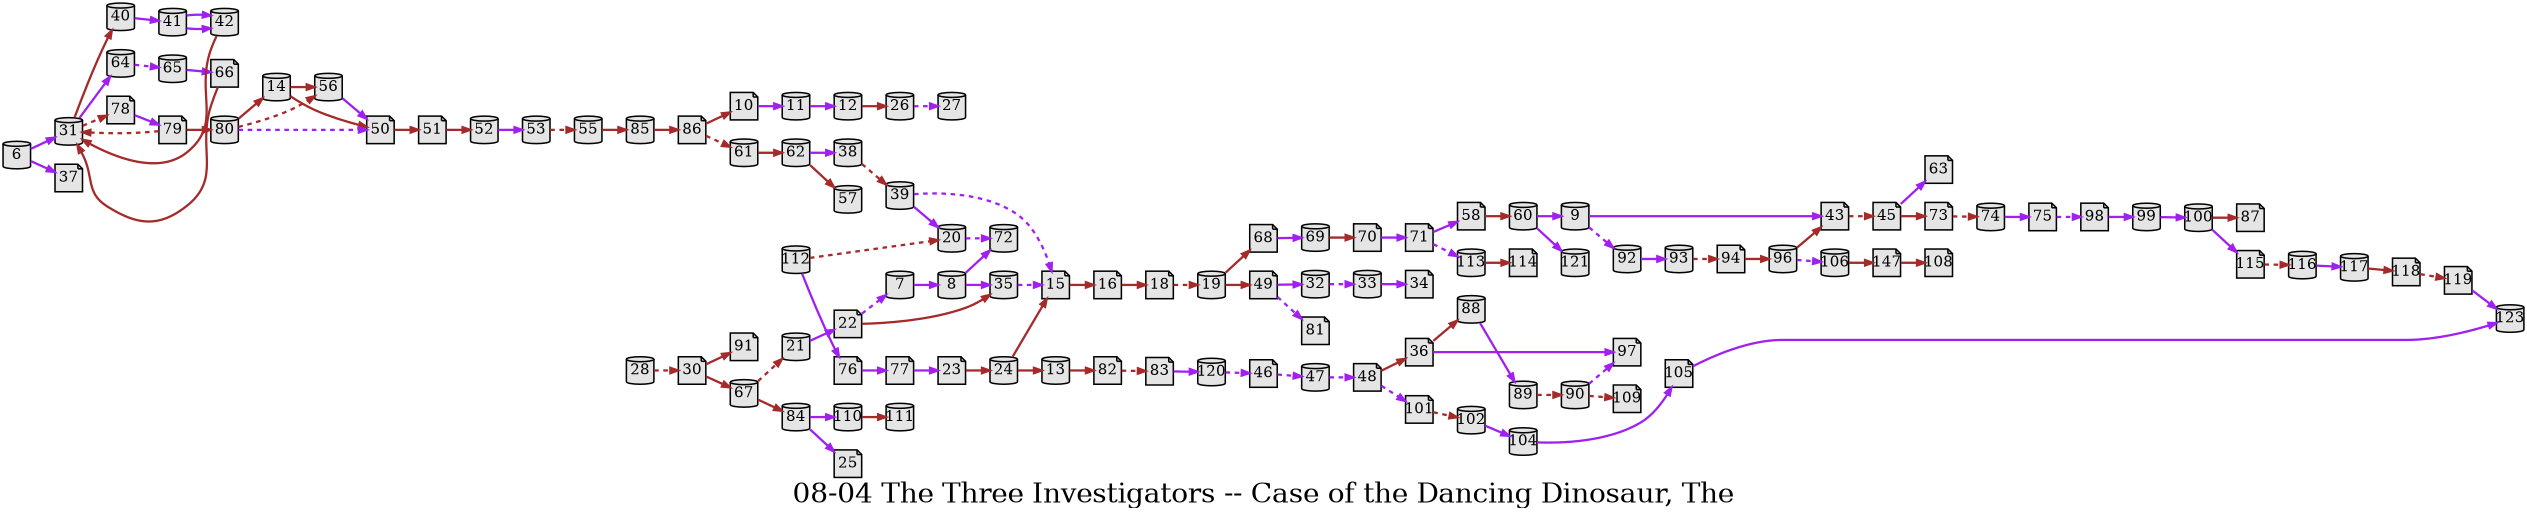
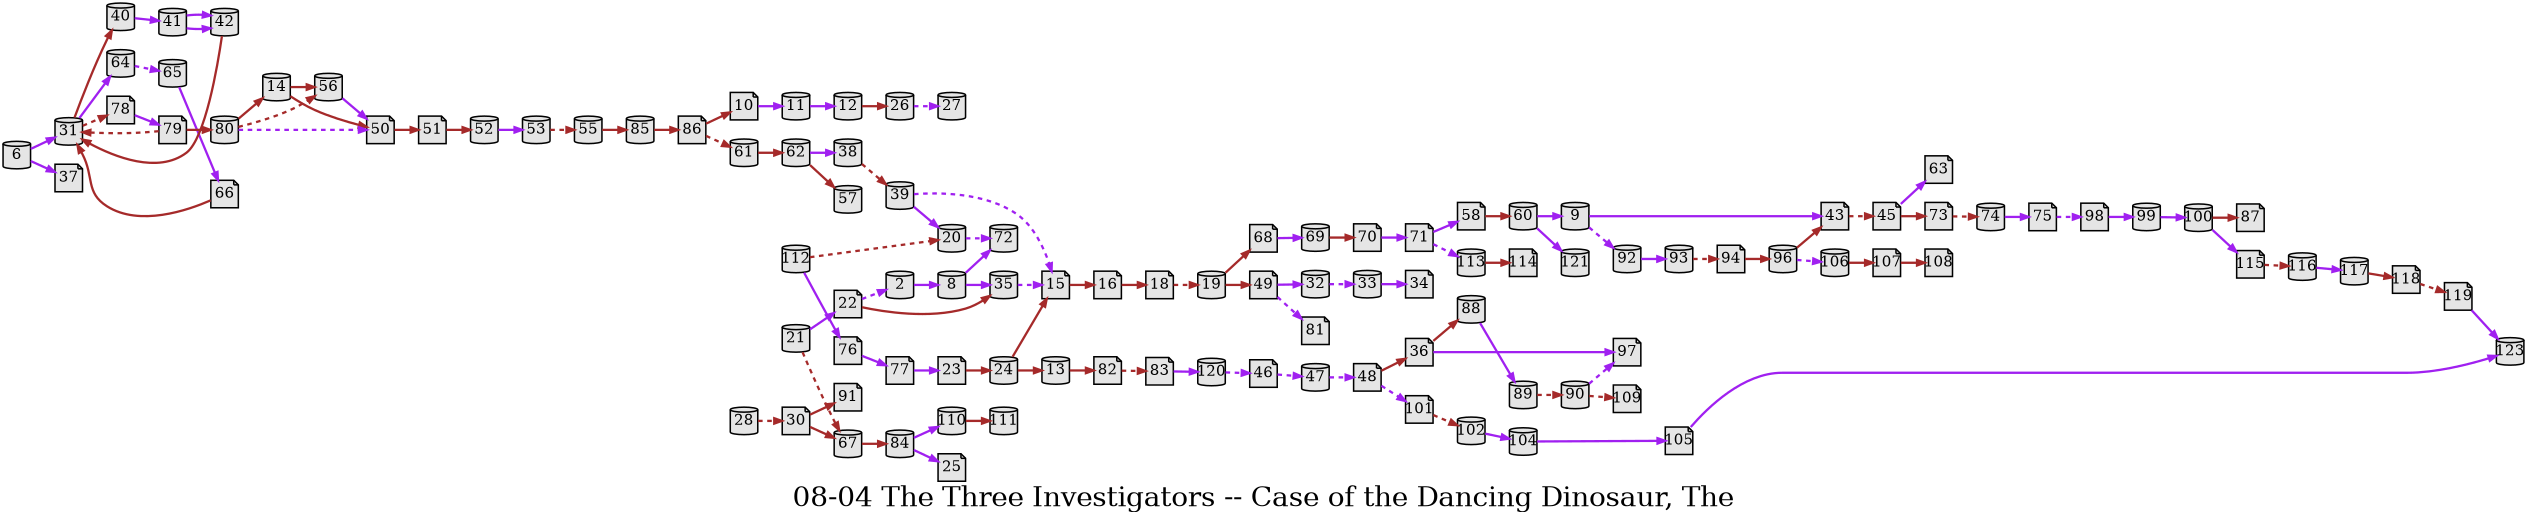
node "147": label "147" -> "107"
node "7": label "7" -> "2"
edge "67" -> "21": reversed
